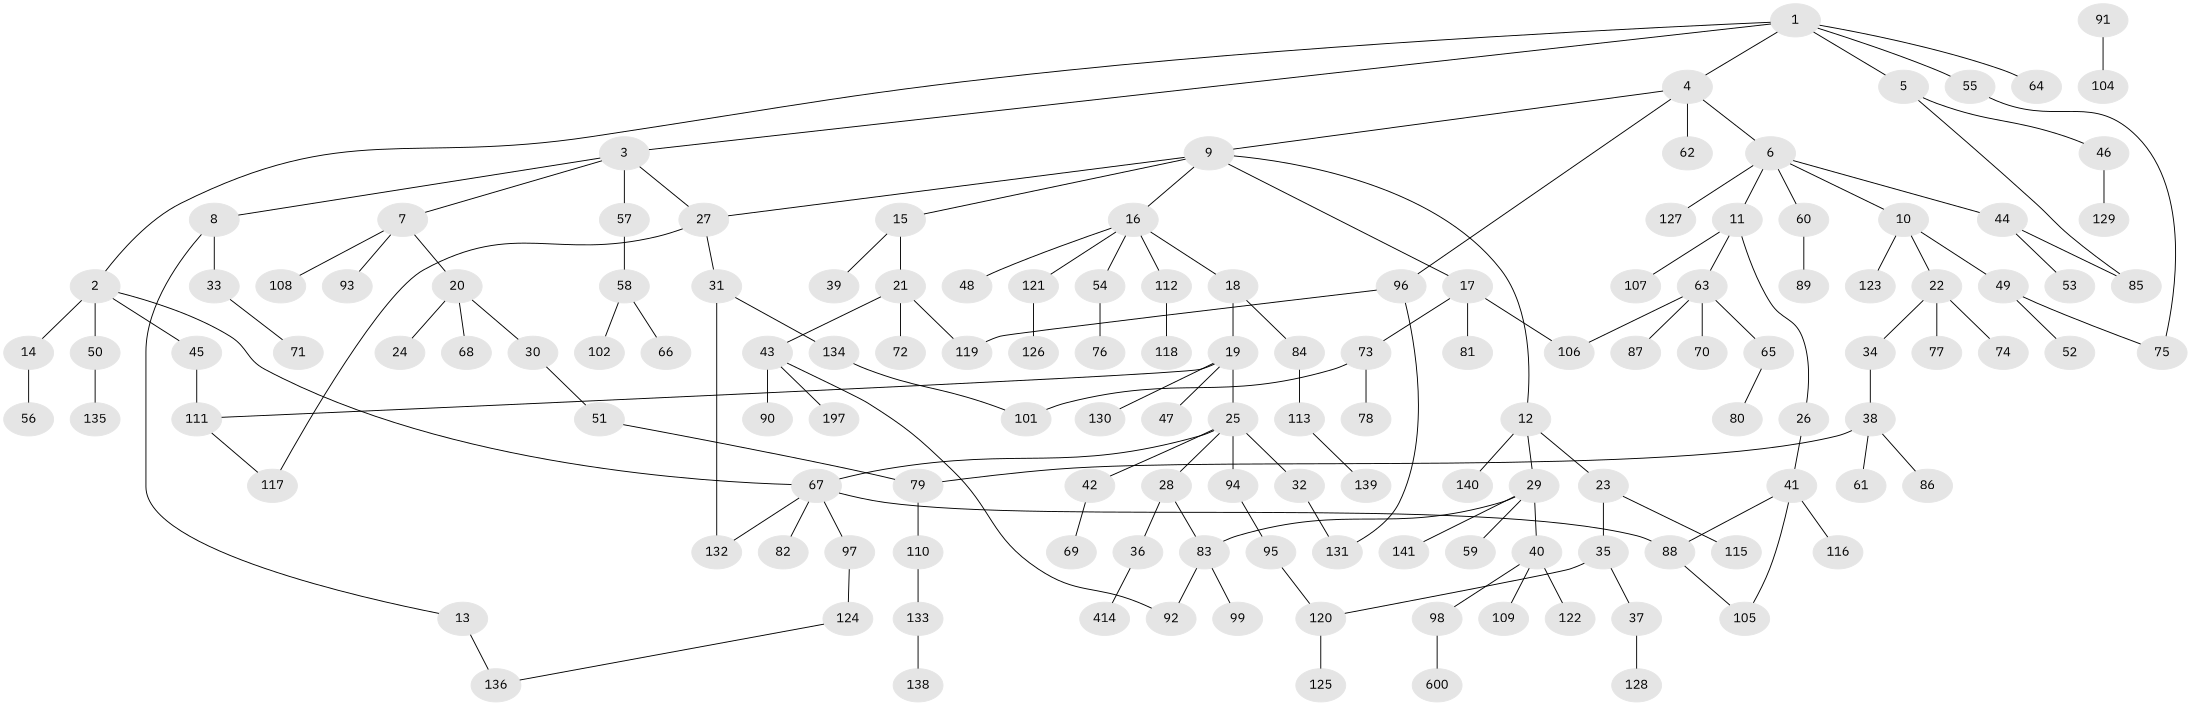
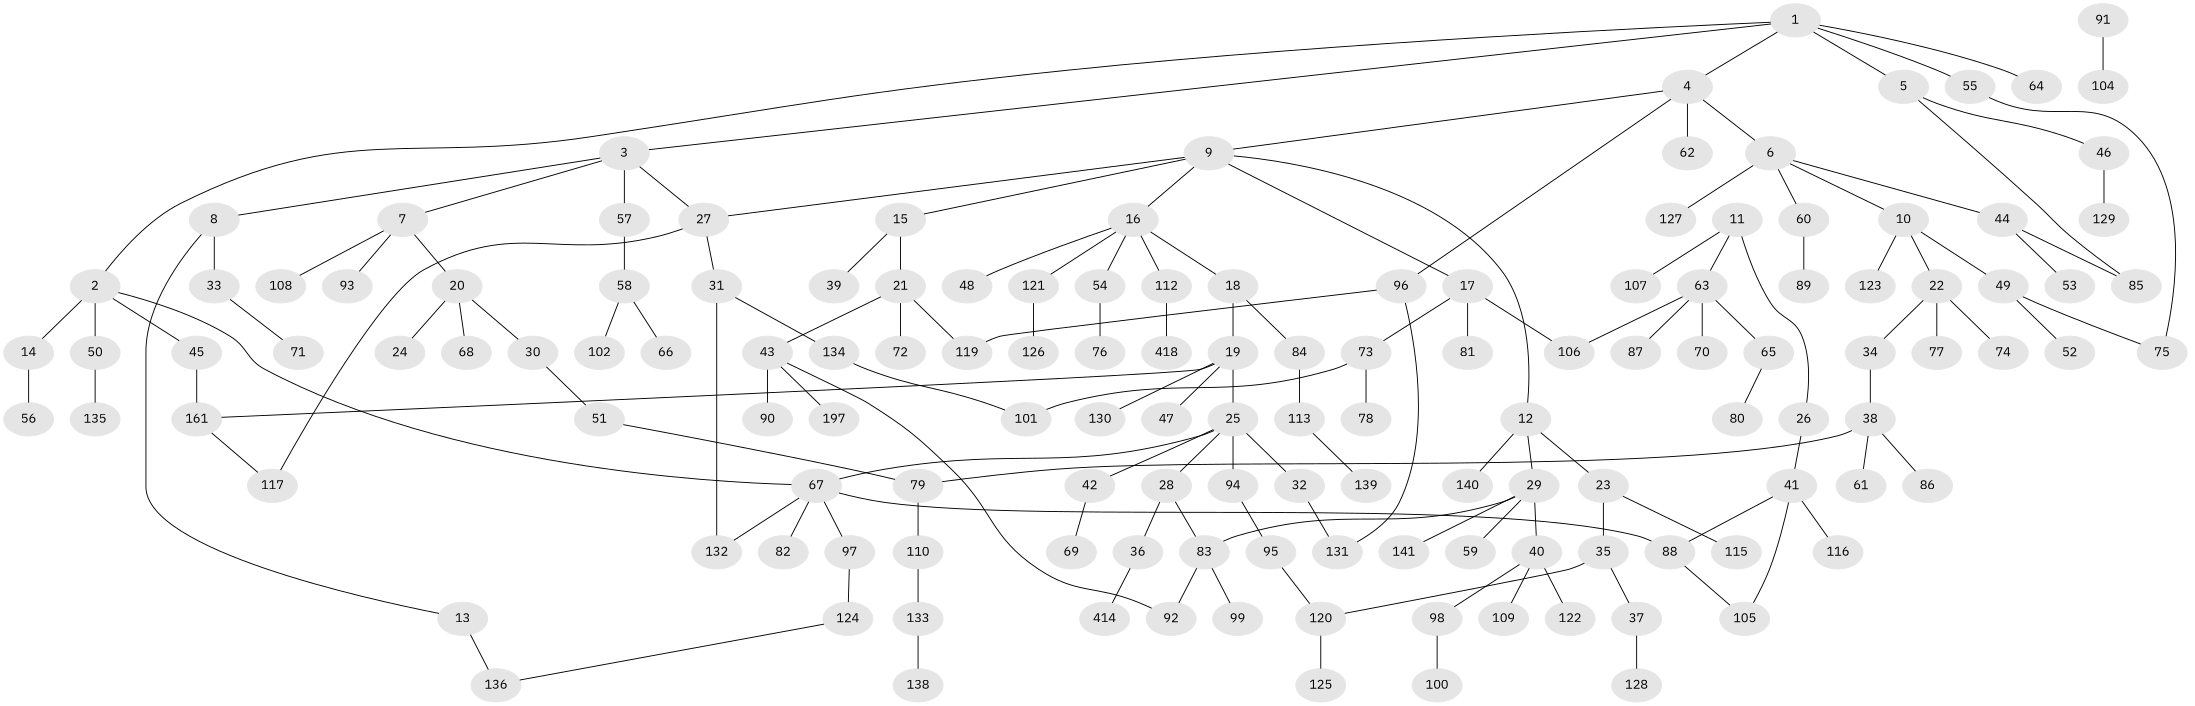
edge "6" -- "11": removed
node "118": label "118" -> "418"
node "111": label "111" -> "161"
node "600": label "600" -> "100"
